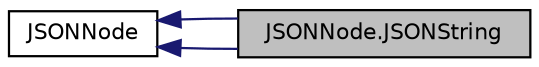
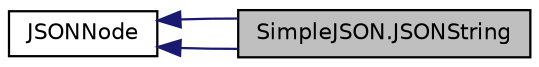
node "JSONNode.JSONString": label "JSONNode.JSONString" -> "SimpleJSON.JSONString"
